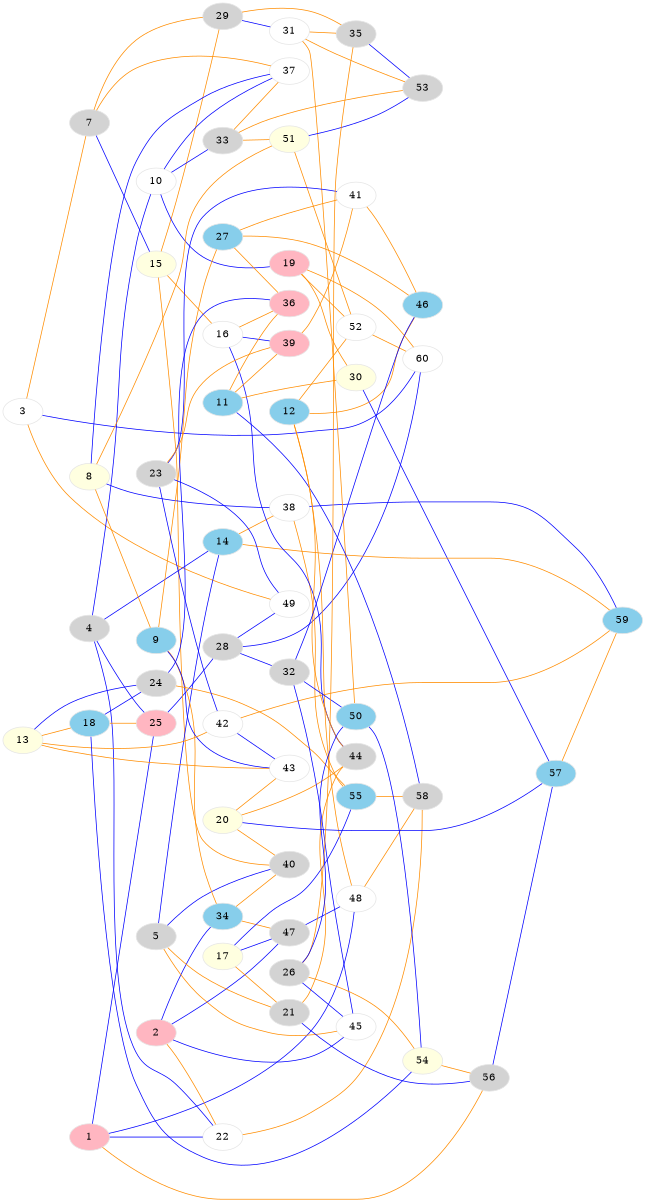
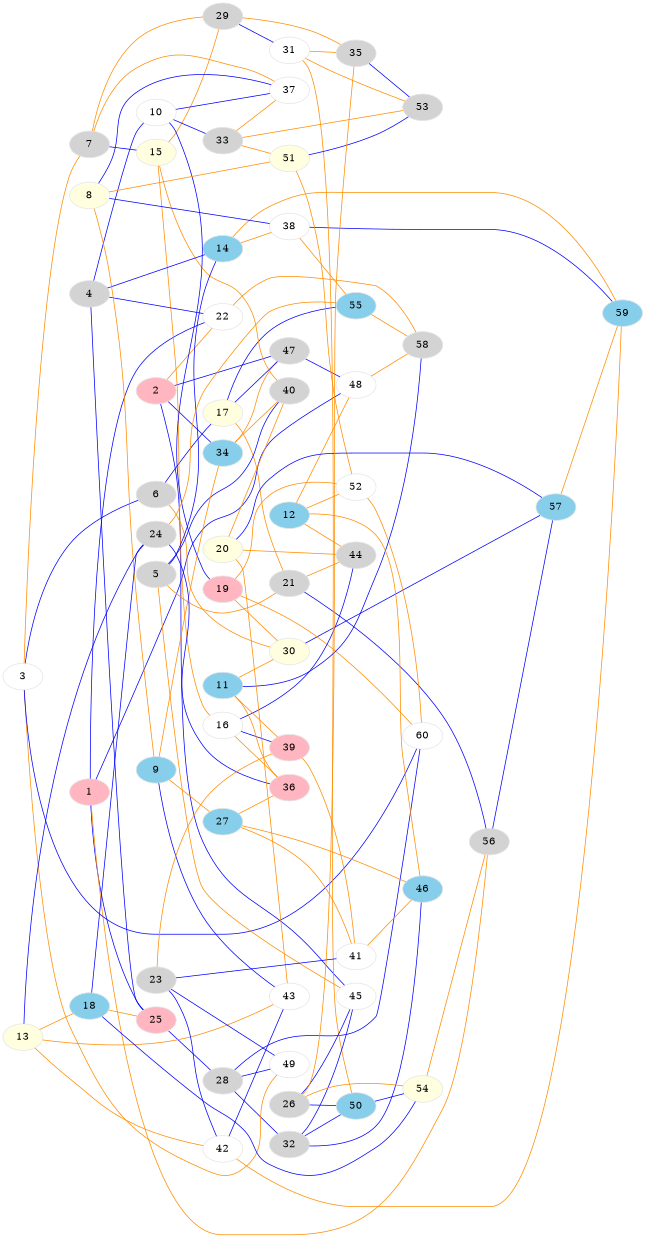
node "6": added
